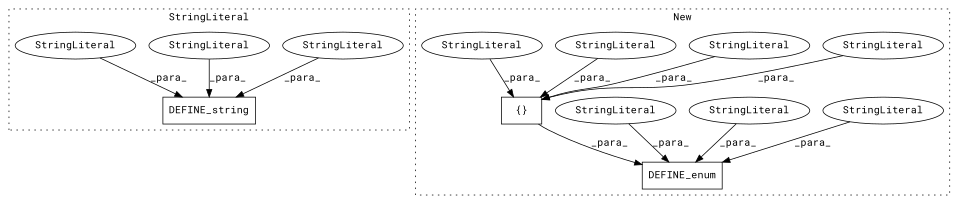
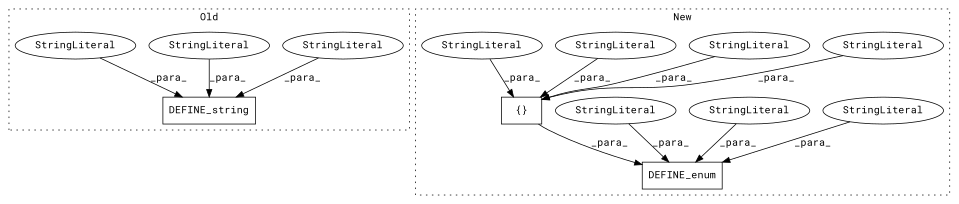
cluster "StringLiteral": label "StringLiteral" -> "Old"
